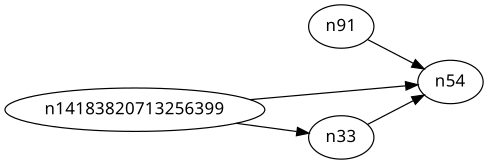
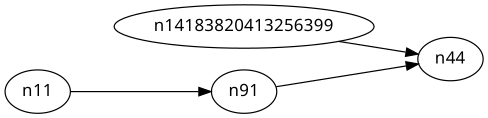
node "n54": label "n54" -> "n44"
node "n11": added
node "n14183820713256399": label "n14183820713256399" -> "n14183820413256399"
node "n33": removed
